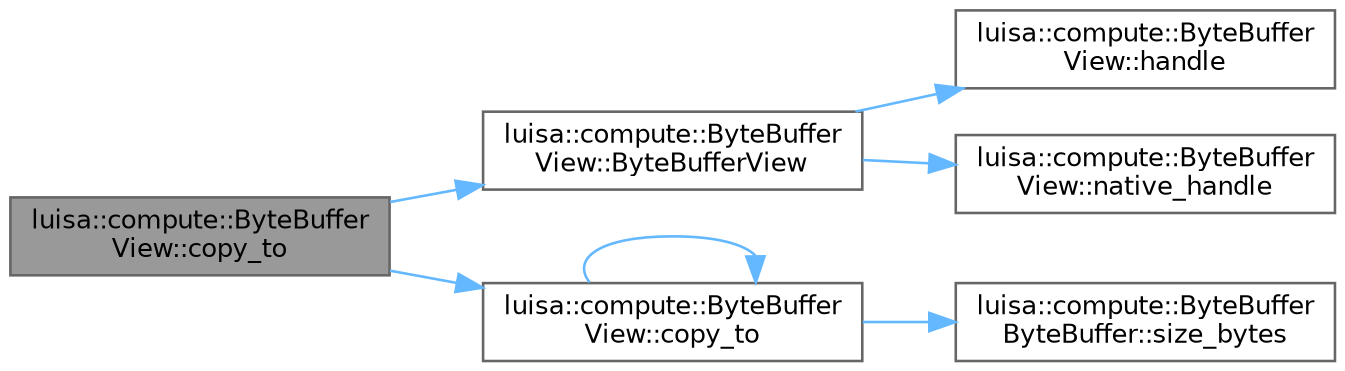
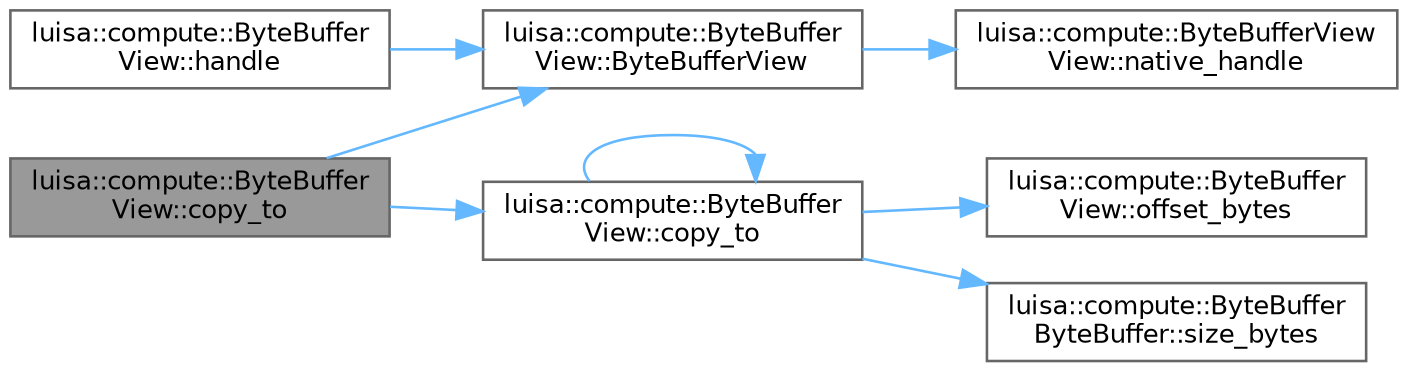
edge "luisa::compute::ByteBuffer View::ByteBufferView" -> "luisa::compute::ByteBuffer View::handle": reversed
node "luisa::compute::ByteBuffer View::native_handle": label "luisa::compute::ByteBuffer View::native_handle" -> "luisa::compute::ByteBufferView View::native_handle"
node "luisa::compute::ByteBuffer View::offset_bytes": added
